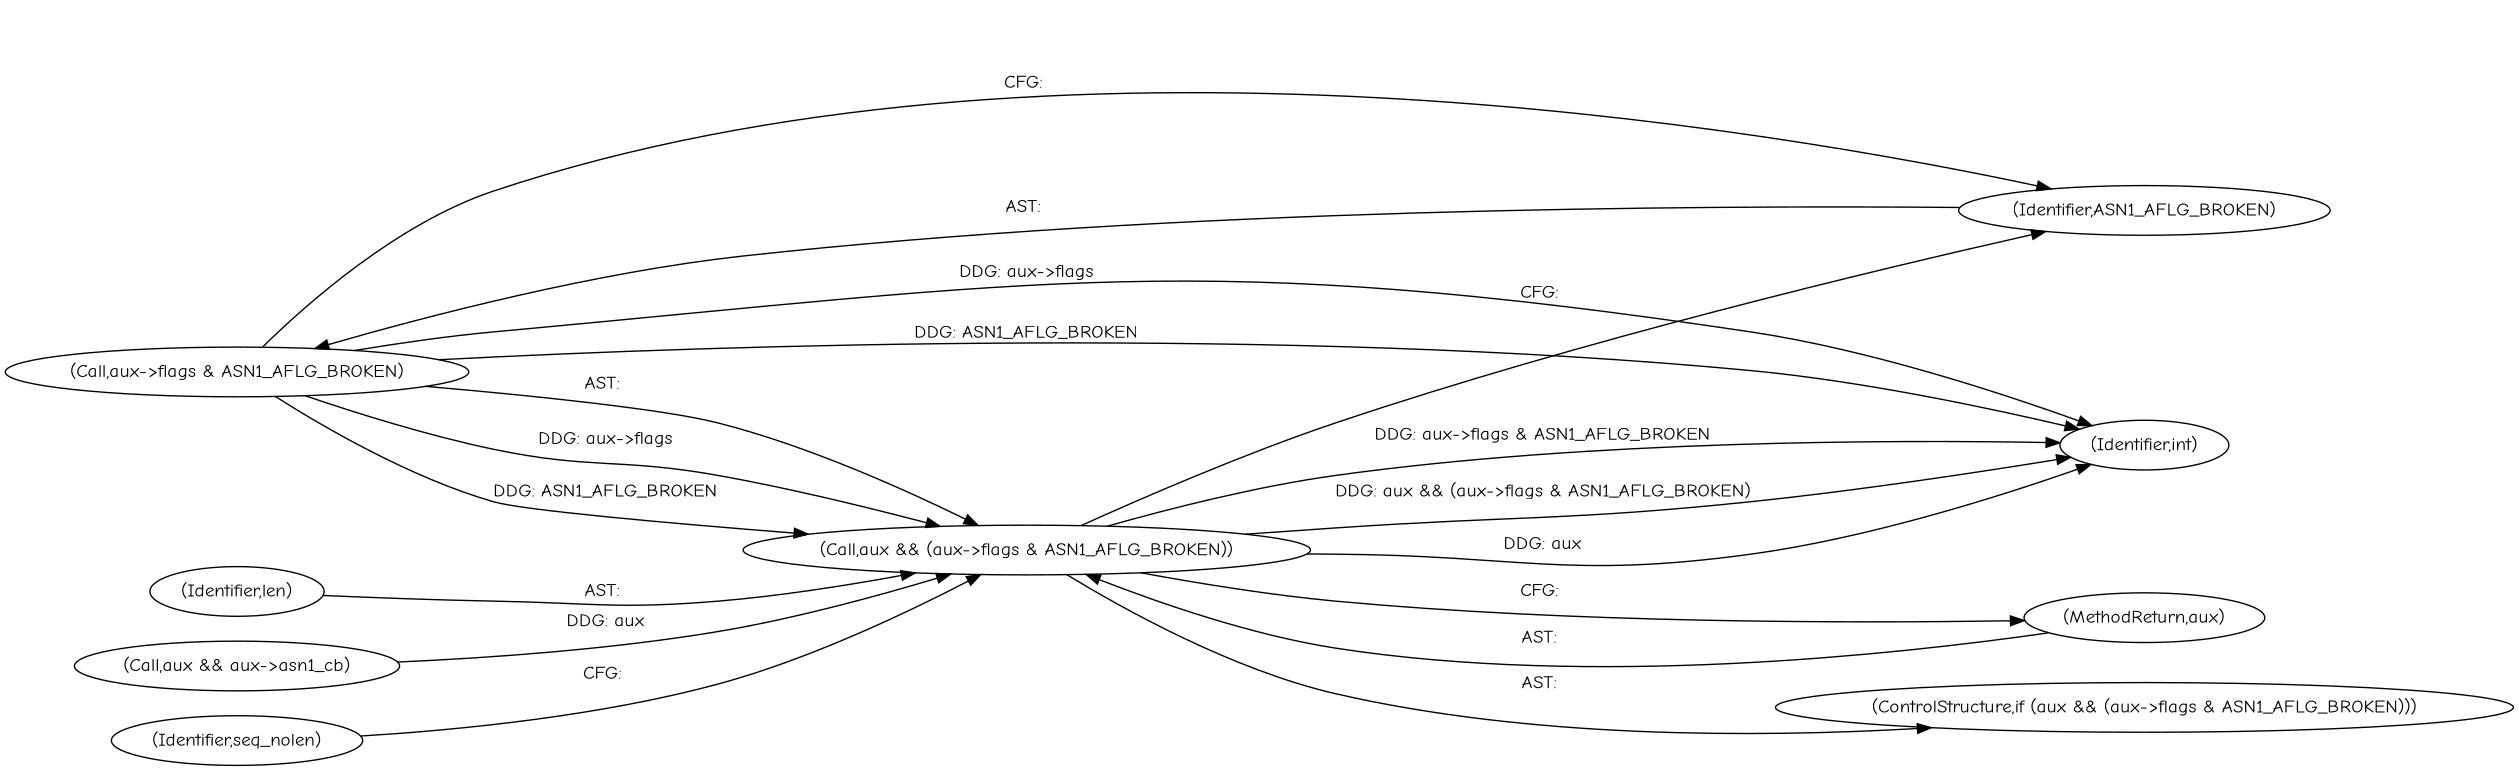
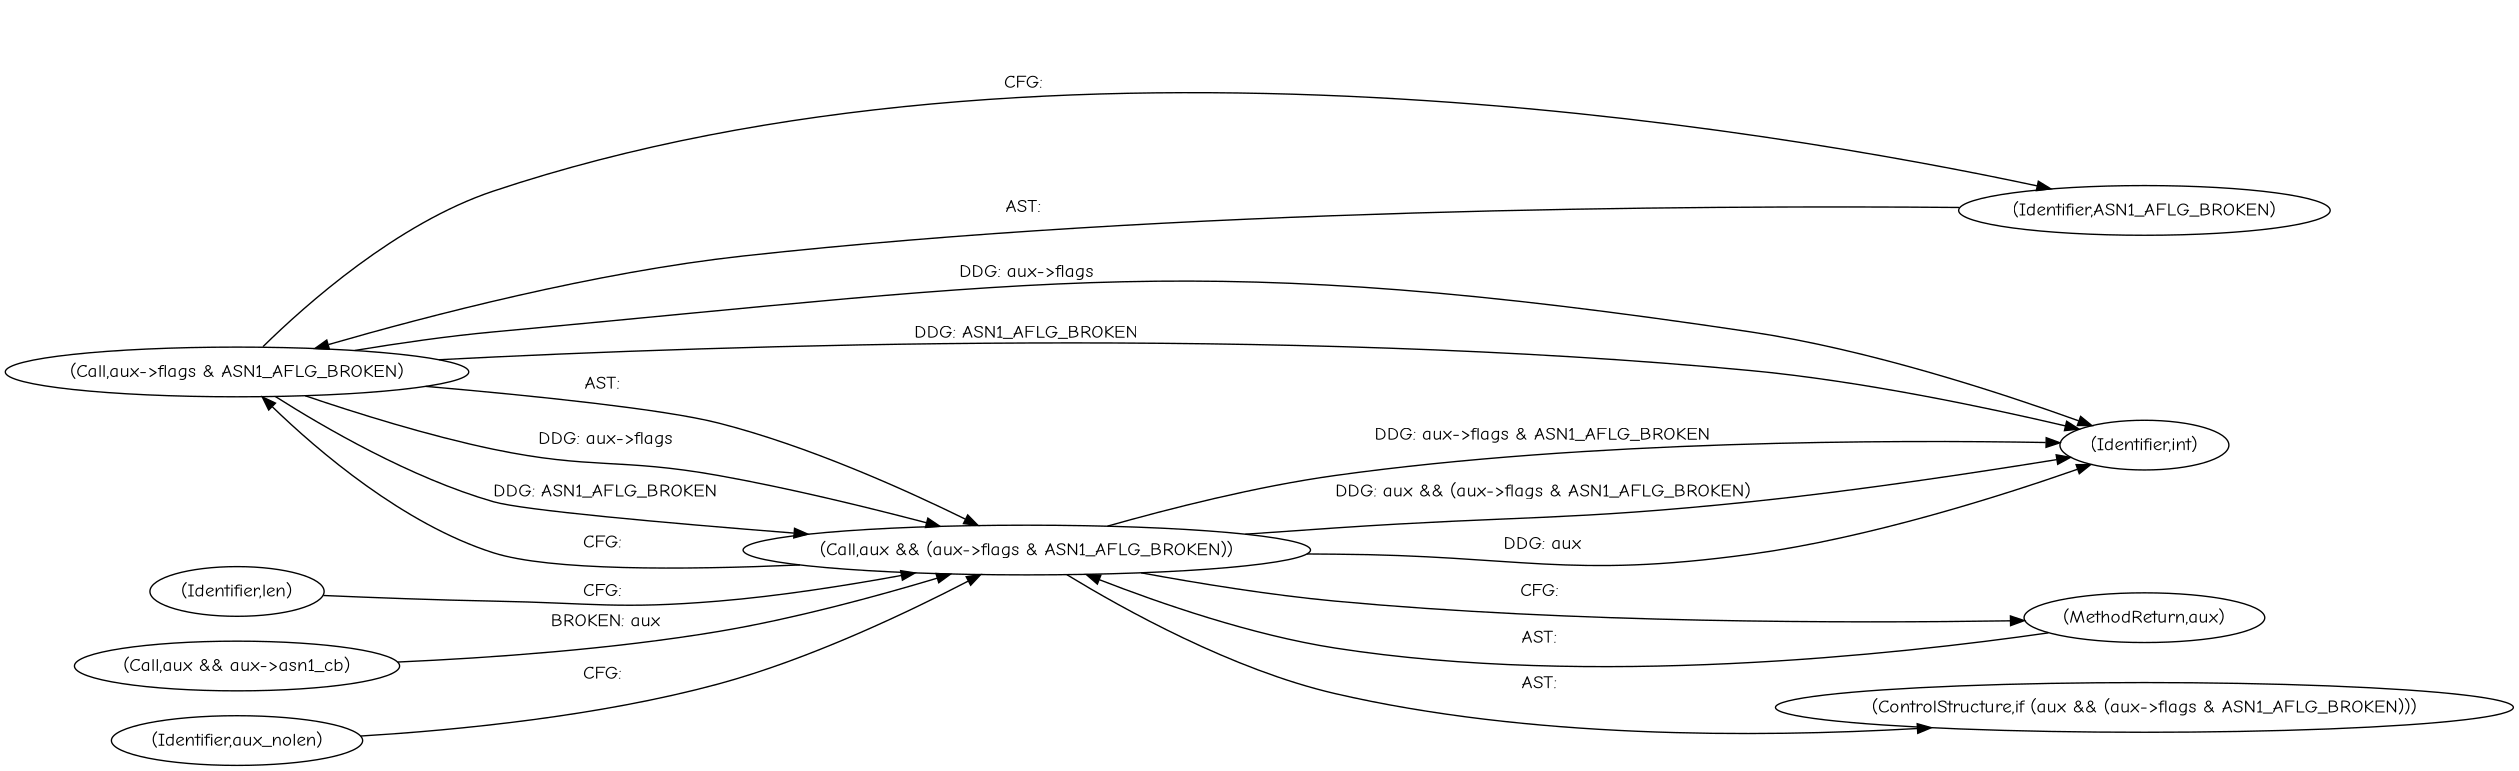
edge "(Call,aux && (aux->flags & ASN1_AFLG_BROKEN))" -> "(Identifier,ASN1_AFLG_BROKEN)": now "(Call,aux && (aux->flags & ASN1_AFLG_BROKEN))" -> "(Call,aux->flags & ASN1_AFLG_BROKEN)"
edge "(Identifier,len)" -> "(Call,aux && (aux->flags & ASN1_AFLG_BROKEN))": label "AST: " -> "CFG: "
edge "(Call,aux && aux->asn1_cb)" -> "(Call,aux && (aux->flags & ASN1_AFLG_BROKEN))": label "DDG: aux" -> "BROKEN: aux"
node "(Identifier,seq_nolen)": label "(Identifier,seq_nolen)" -> "(Identifier,aux_nolen)"
